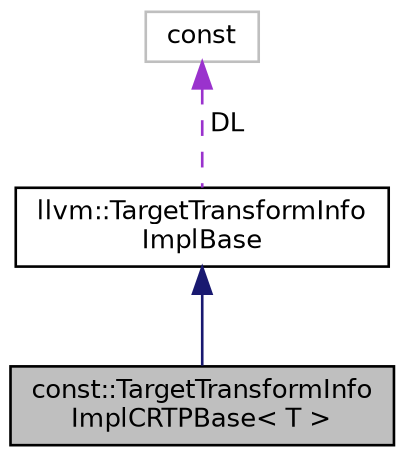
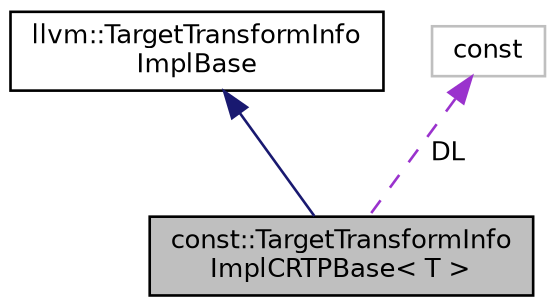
edge "llvm::TargetTransformInfo ImplBase" -> "const": now "const::TargetTransformInfo ImplCRTPBase< T >" -> "const"
